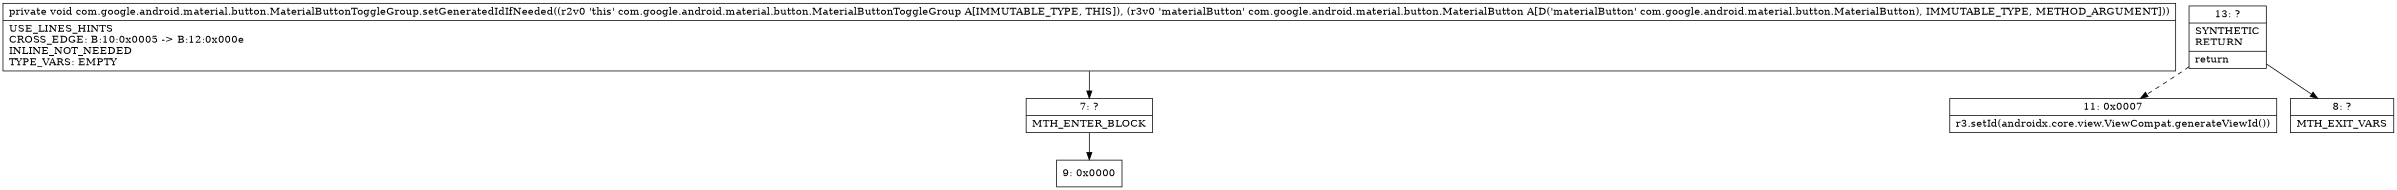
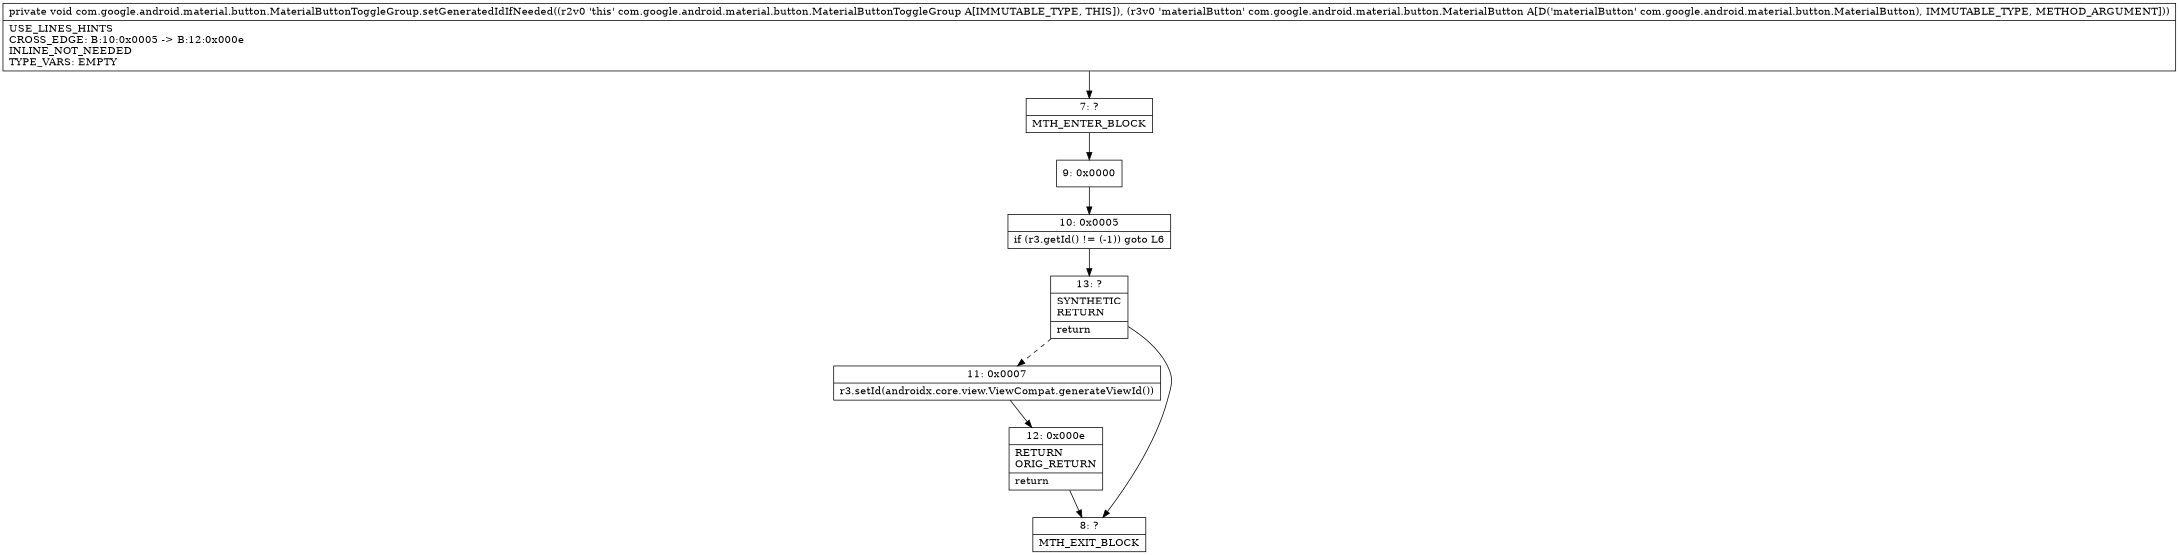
node "8: ?": text "MTH_EXIT_VARS" -> "MTH_EXIT_BLOCK"
node "10: 0x0005": added
node "12: 0x000e": added
